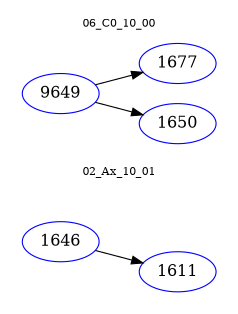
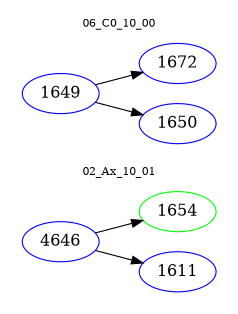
node "1677": label "1677" -> "1672"
node "9649": label "9649" -> "1649"
node "1654": added
node "1646": label "1646" -> "4646"
